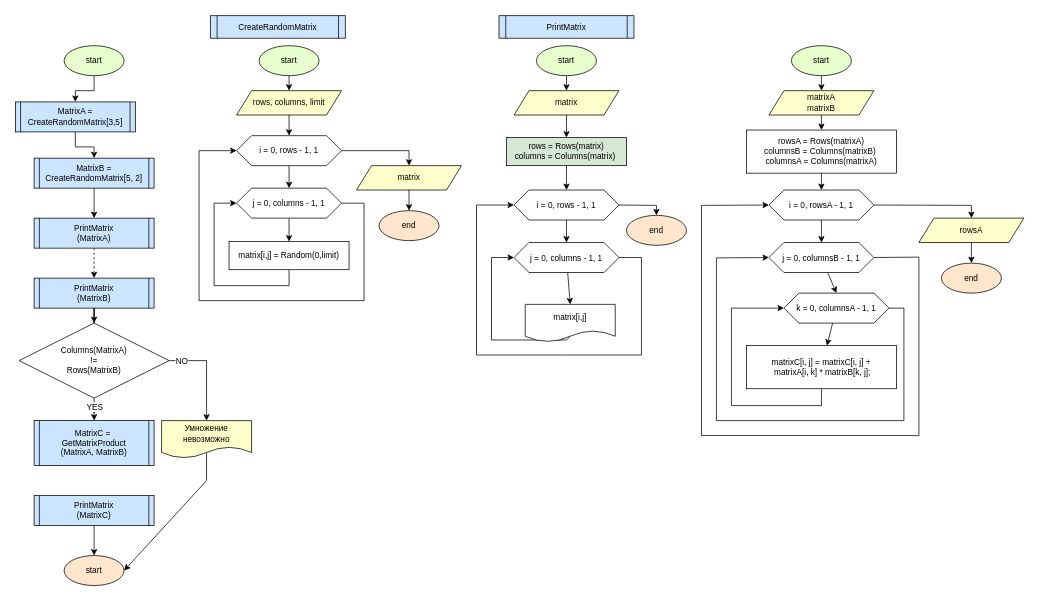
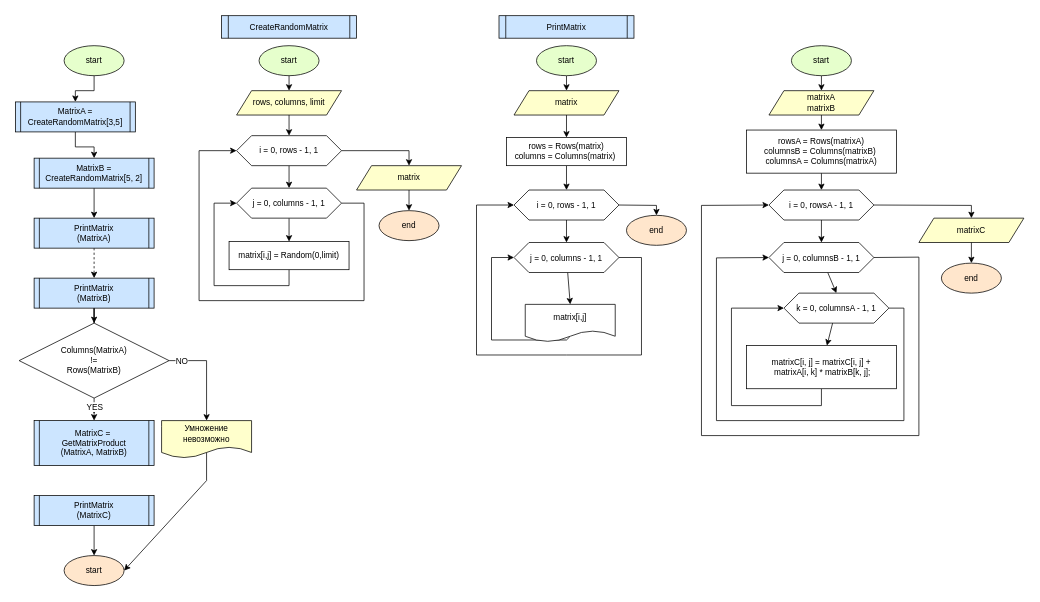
node "CreateRandomMatrix": moved (278, 27) -> (289, 27)
node "rows = Rows(matrix) columns = Columns(matrix)": fillcolor #d5e8d4 -> #ffffff
node "rowsA": label "rowsA" -> "matrixC"
